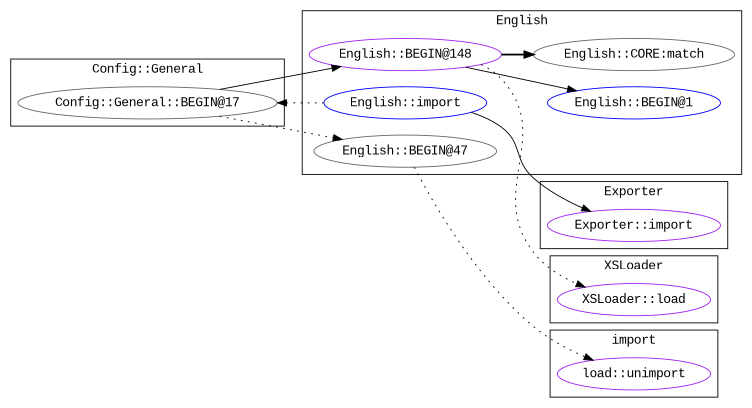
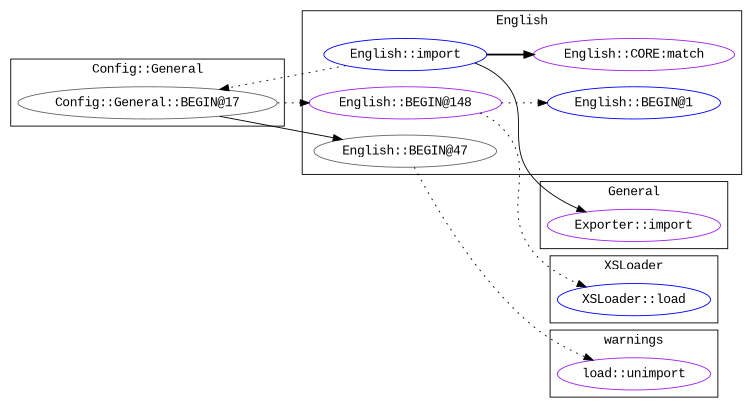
edge "English::BEGIN@148" -> "English::CORE:match": now "English::import" -> "English::CORE:match"
node "English::CORE:match": color gray40 -> purple
edge "English::BEGIN@148" -> "English::BEGIN@1": style solid -> dotted
edge "Config::General::BEGIN@17" -> "English::BEGIN@148": style solid -> dotted
edge "Config::General::BEGIN@17" -> "English::BEGIN@47": style dotted -> solid
cluster "Exporter": label "Exporter" -> "General"
node "XSLoader::load": color purple -> blue
cluster "import": label "import" -> "warnings"
